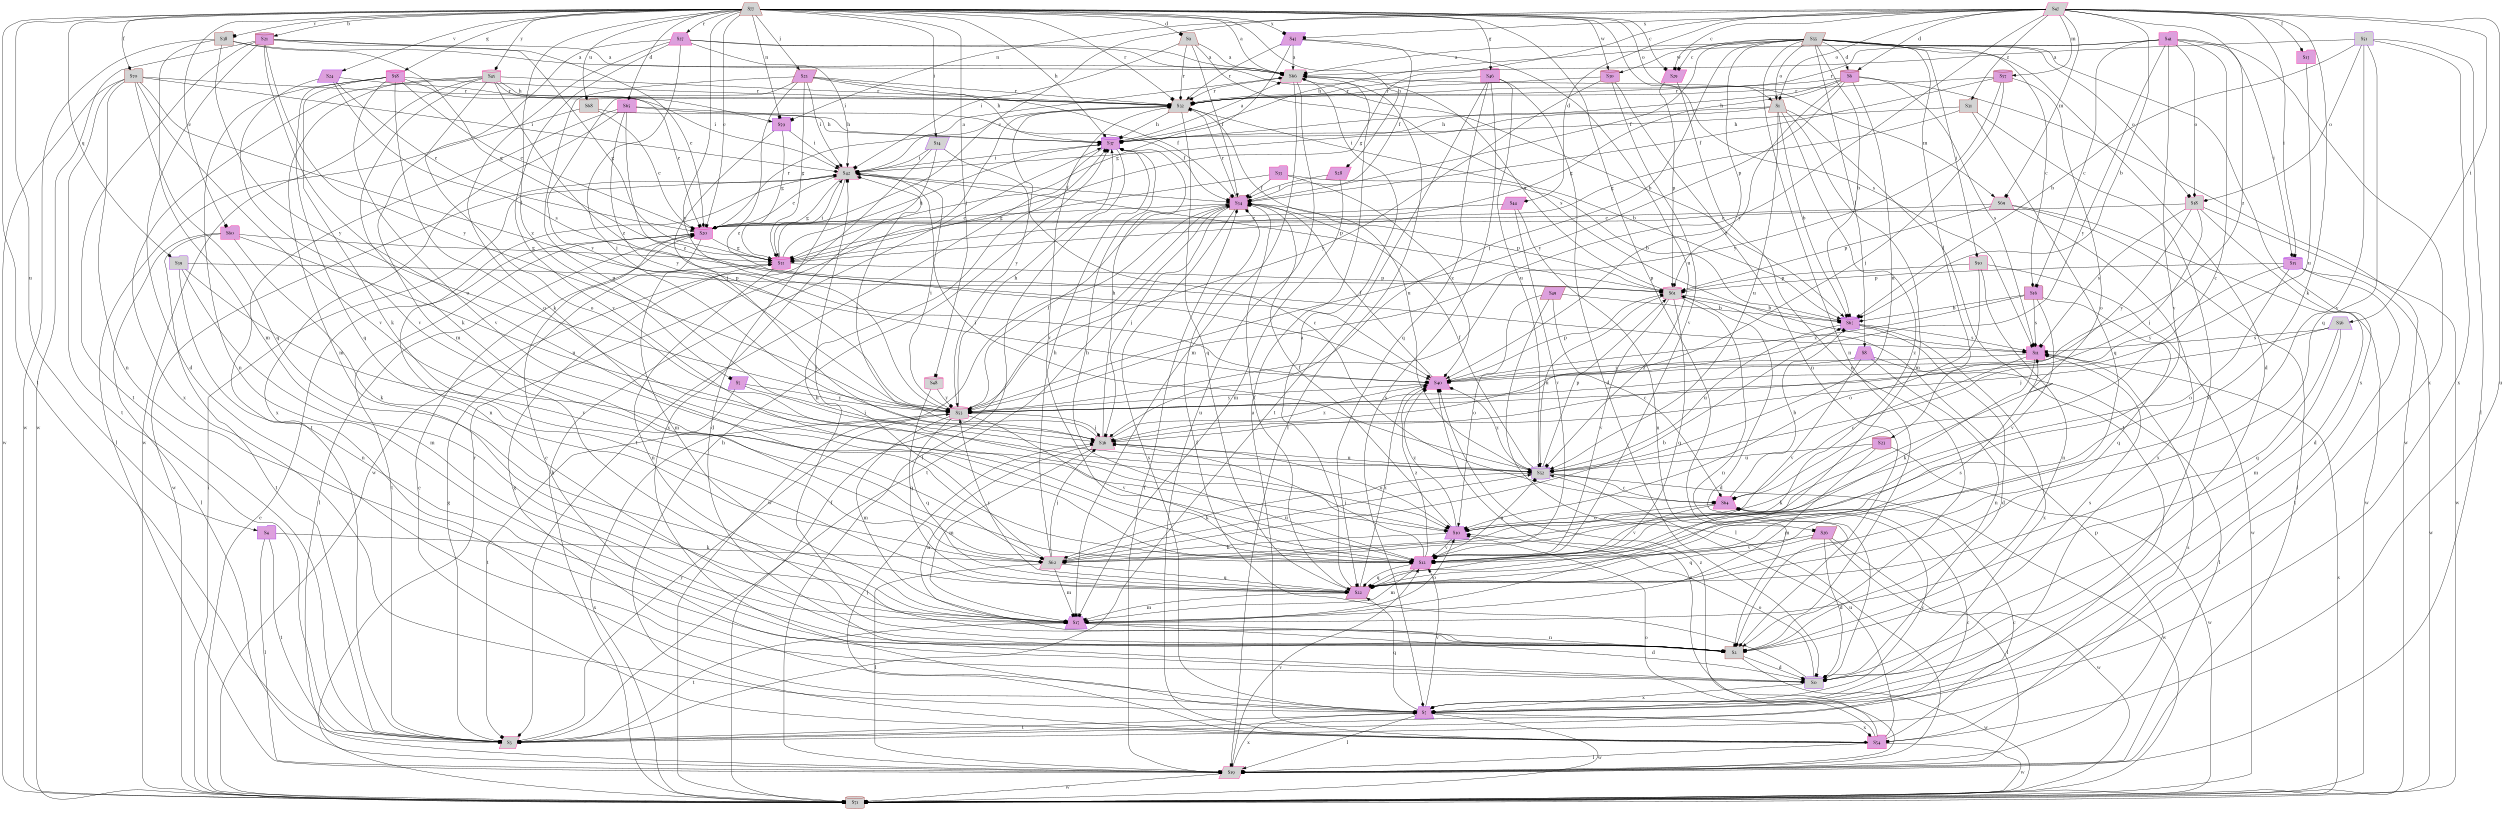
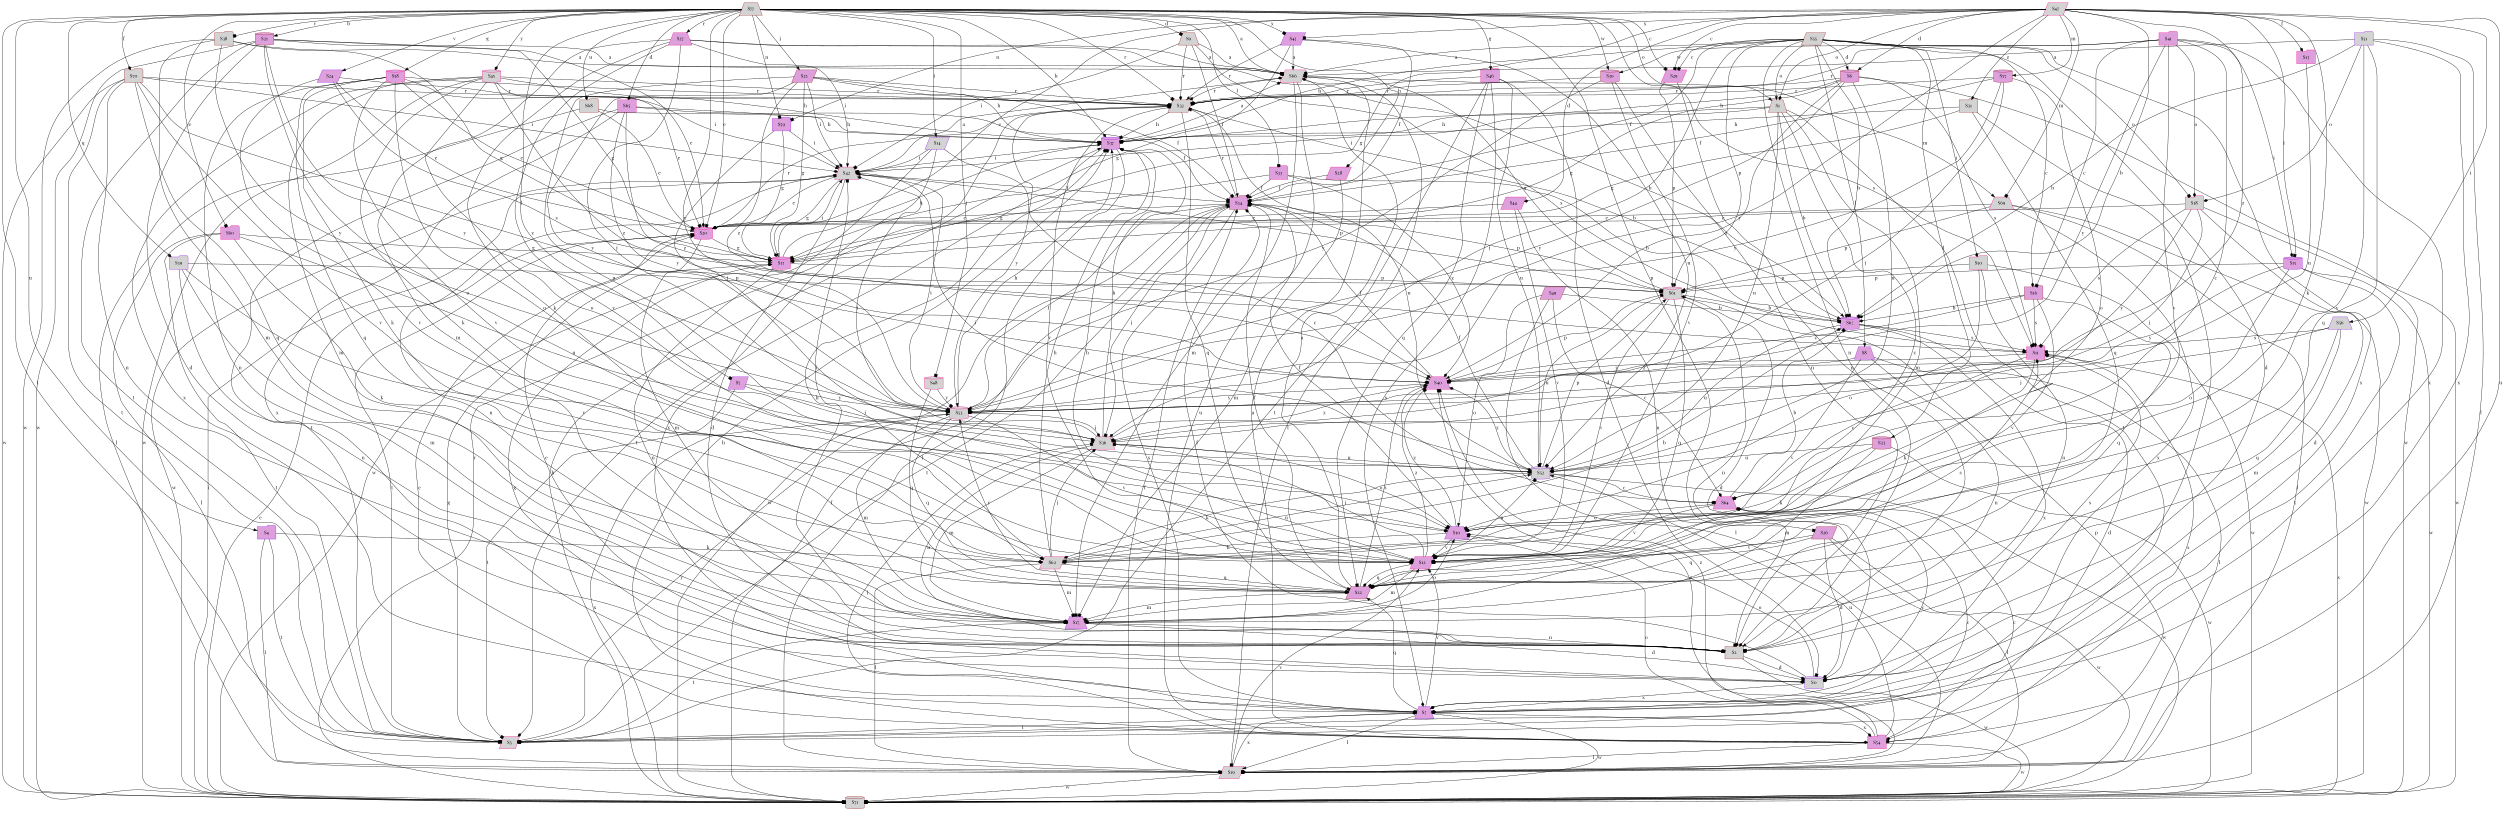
edge "S77" -> "S33": added, label "l"
edge "S45" -> "S59": now "S45" -> "S37"
edge "S63" -> "S0": now "S63" -> "S54"
edge "S20" -> "S19": removed, label "l"
